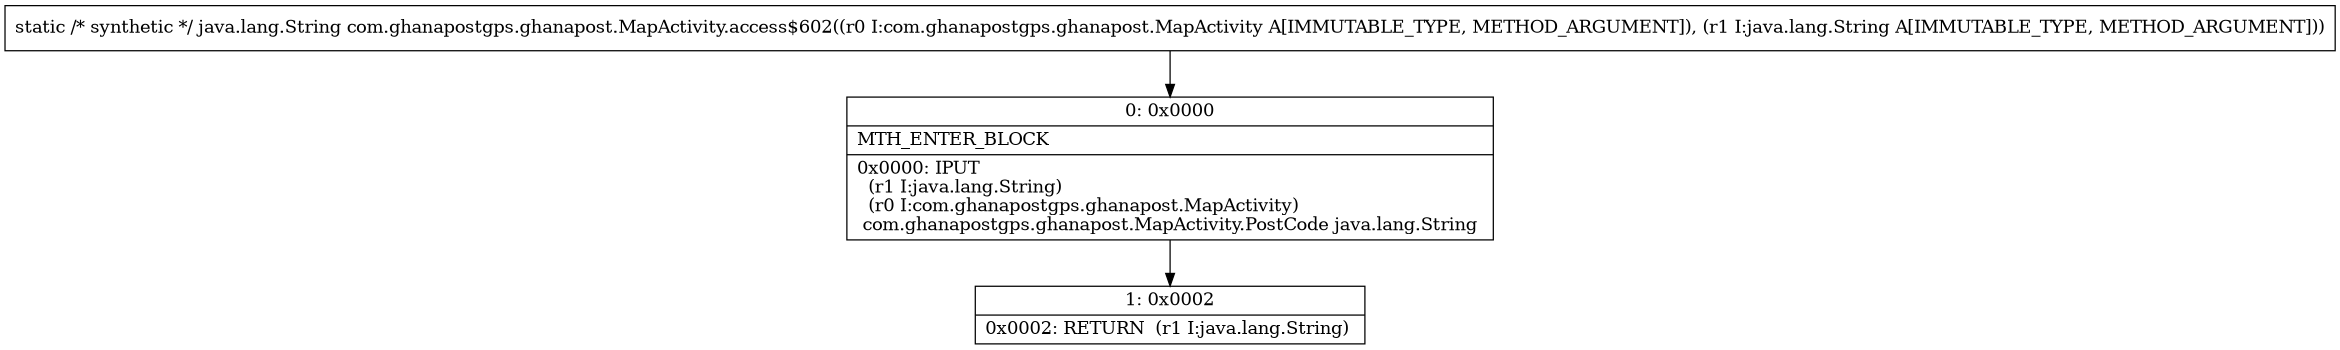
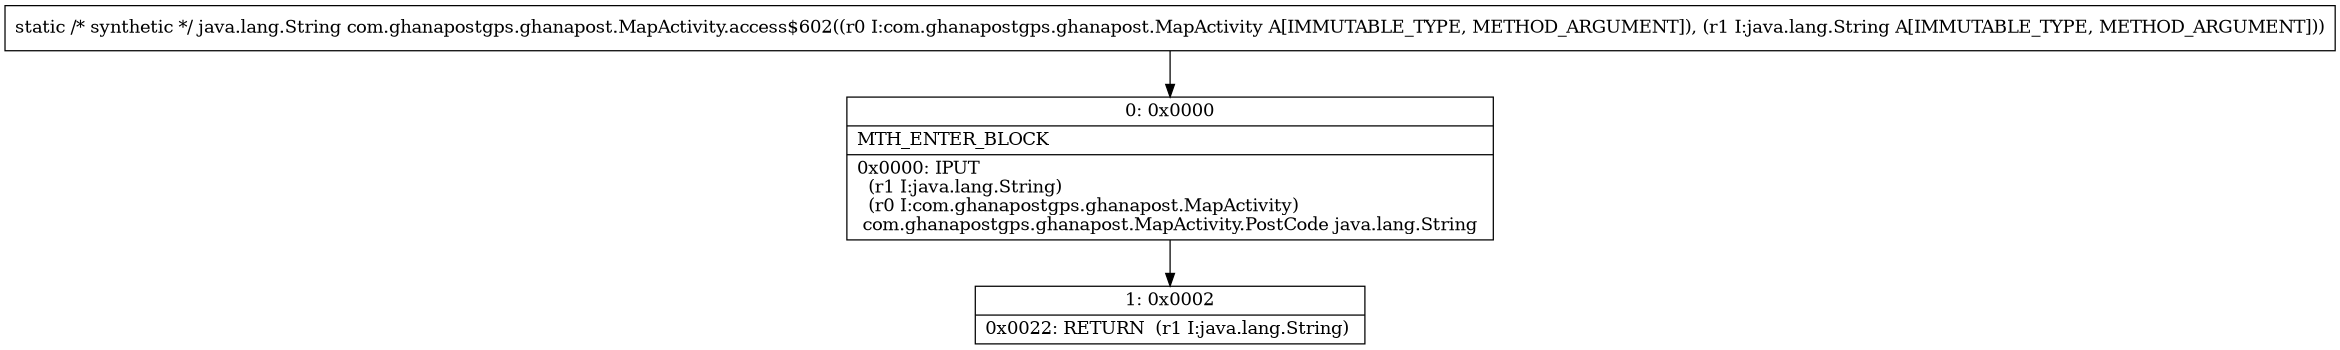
node "1: 0x0002": text "0x0002: RETURN  (r1 I:java.lang.String)" -> "0x0022: RETURN  (r1 I:java.lang.String)"
